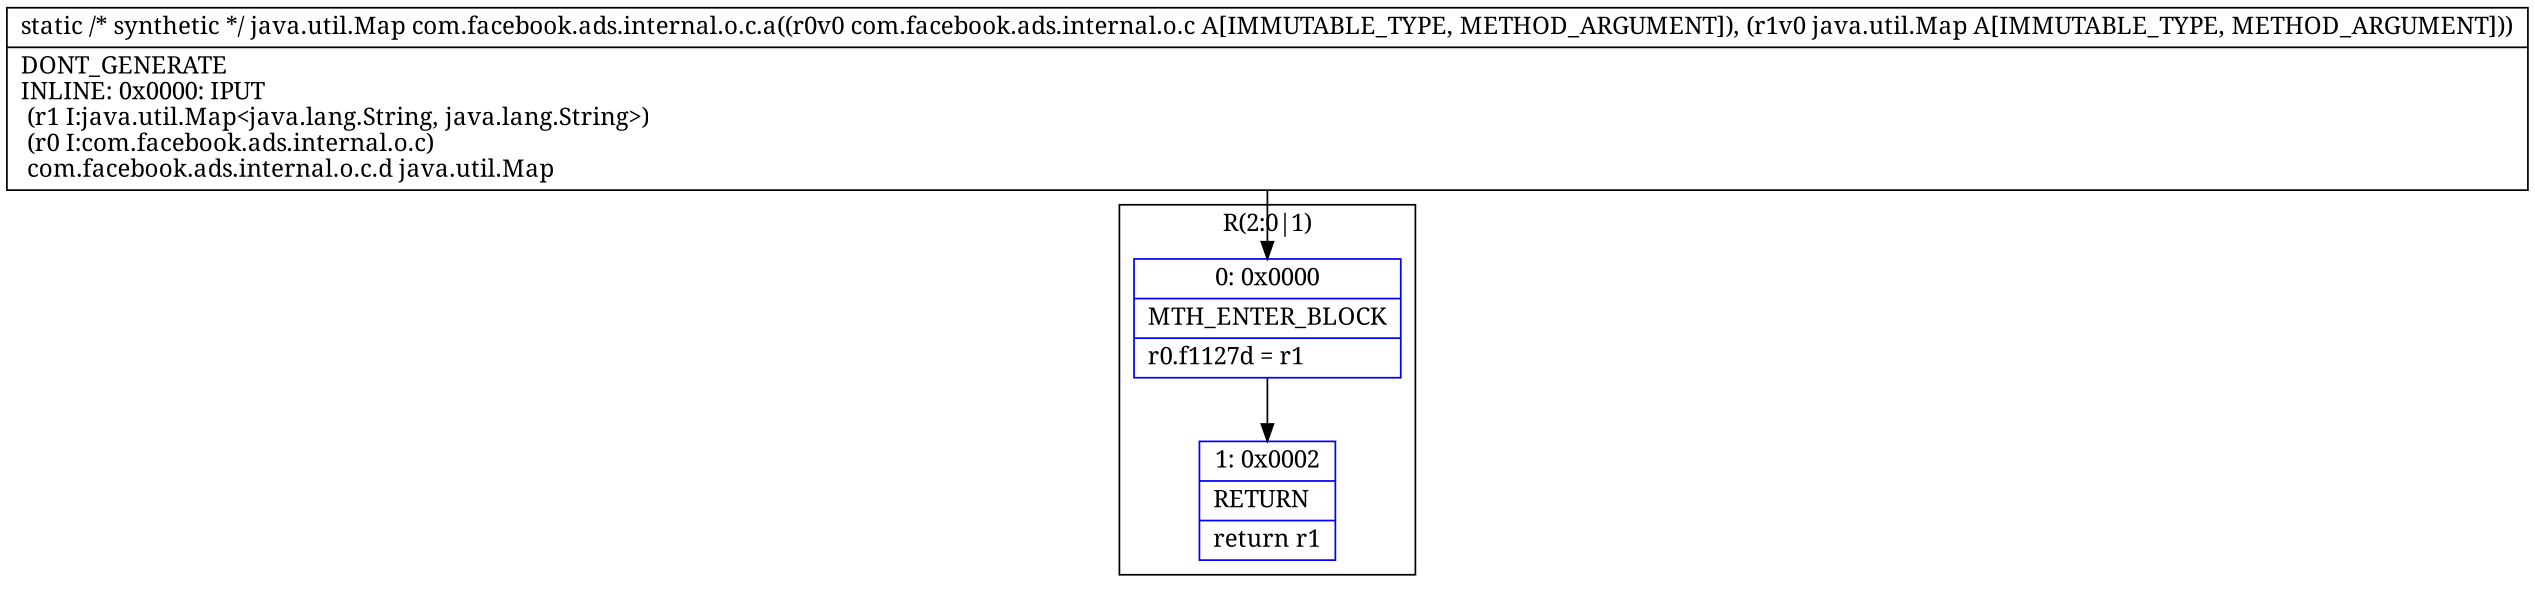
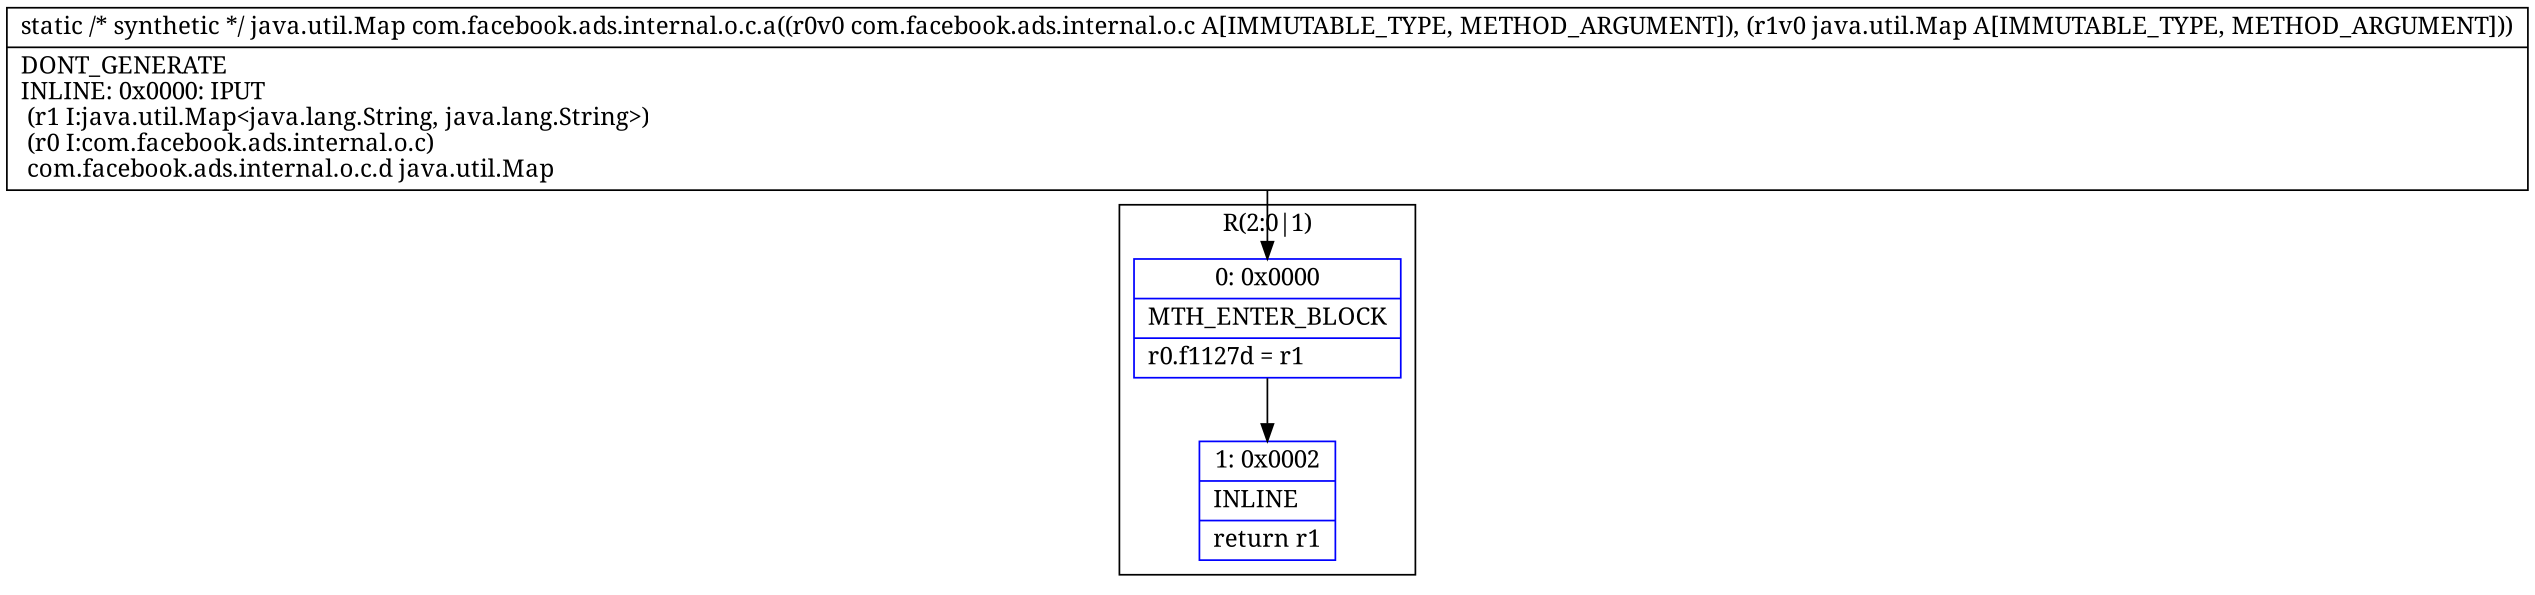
node "1: 0x0002": text "RETURN" -> "INLINE"
